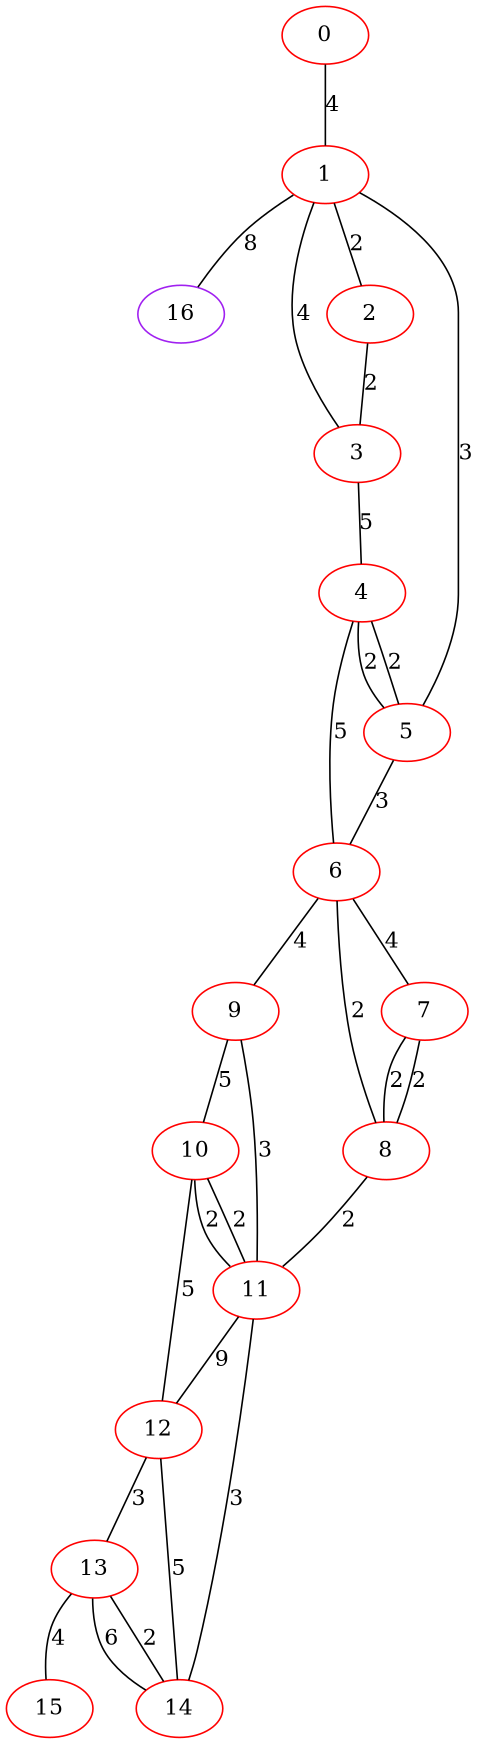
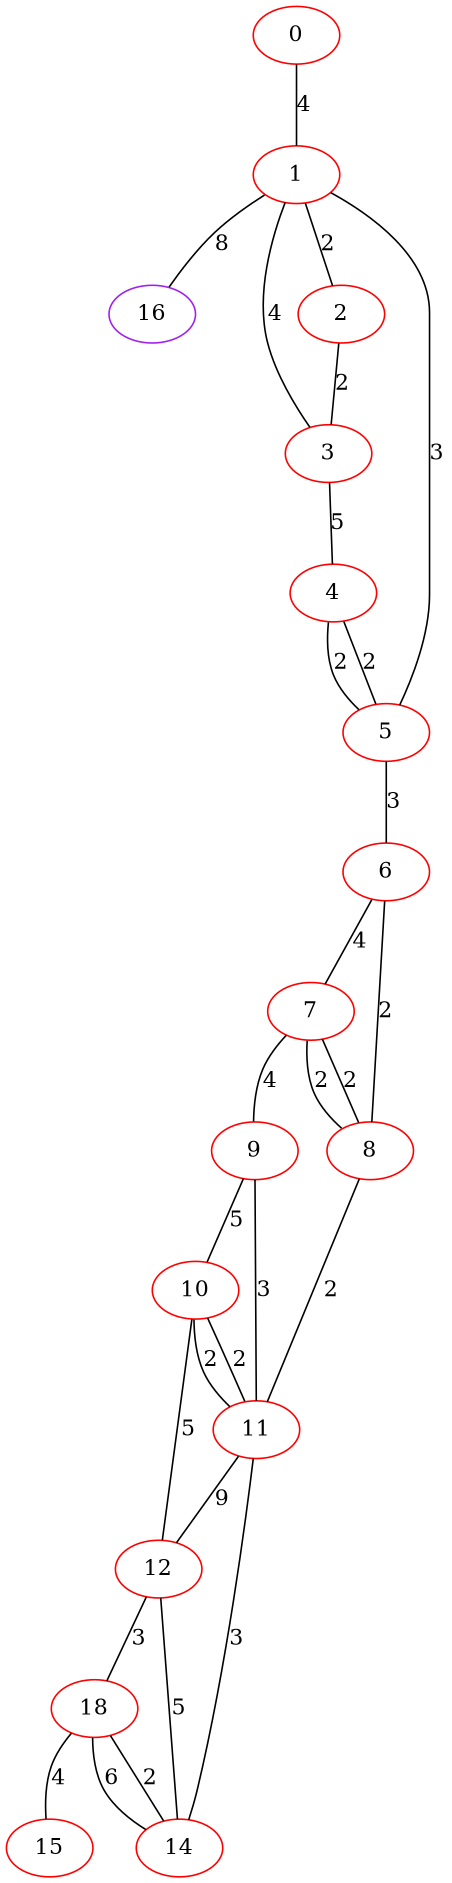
edge "4" -- "6": removed, label "5"
edge "6" -- "9": now "7" -- "9"
node "13": label "13" -> "18"
